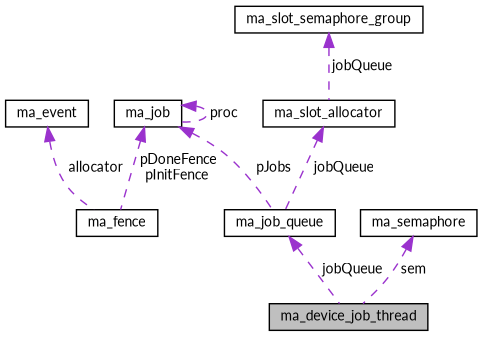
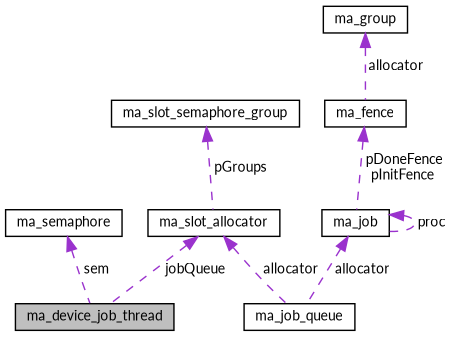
edge "ma_slot_allocator" -> "ma_slot_semaphore_group": label " jobQueue" -> " pGroups"
node "ma_event": label "ma_event" -> "ma_group"
edge "ma_job_queue" -> "ma_job": label " pJobs" -> " allocator"
edge "ma_job_queue" -> "ma_slot_allocator": label " jobQueue" -> " allocator"
edge "ma_fence" -> "ma_job": reversed
edge "ma_device_job_thread" -> "ma_job_queue": now "ma_device_job_thread" -> "ma_slot_allocator"
